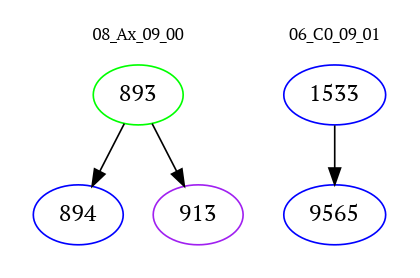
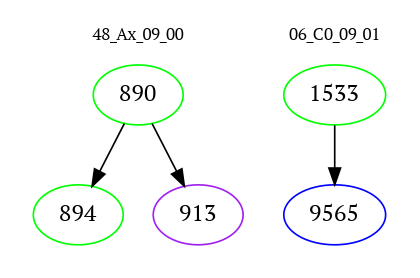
cluster "08_Ax_09_00": label "08_Ax_09_00" -> "48_Ax_09_00"
node "893": label "893" -> "890"
node "1533": color blue -> green
node "894": color blue -> green
